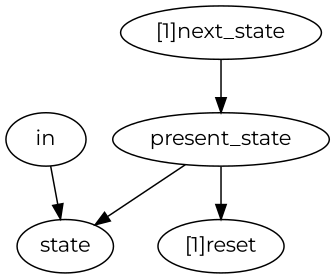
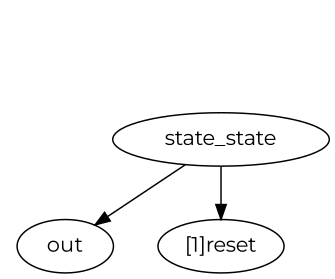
node "[1]next_state": removed
node "in": removed
node "present_state": label "present_state" -> "state_state"
node "state": label "state" -> "out"
